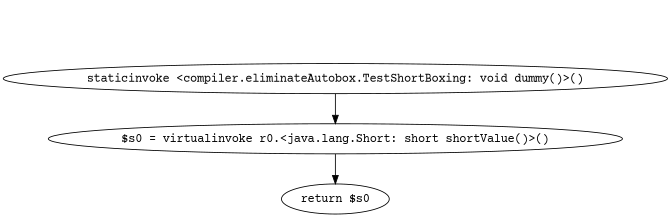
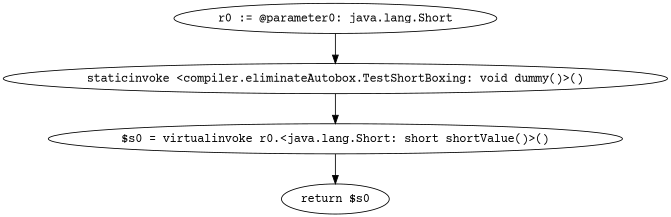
node "r0 := @parameter0: java.lang.Short": added
